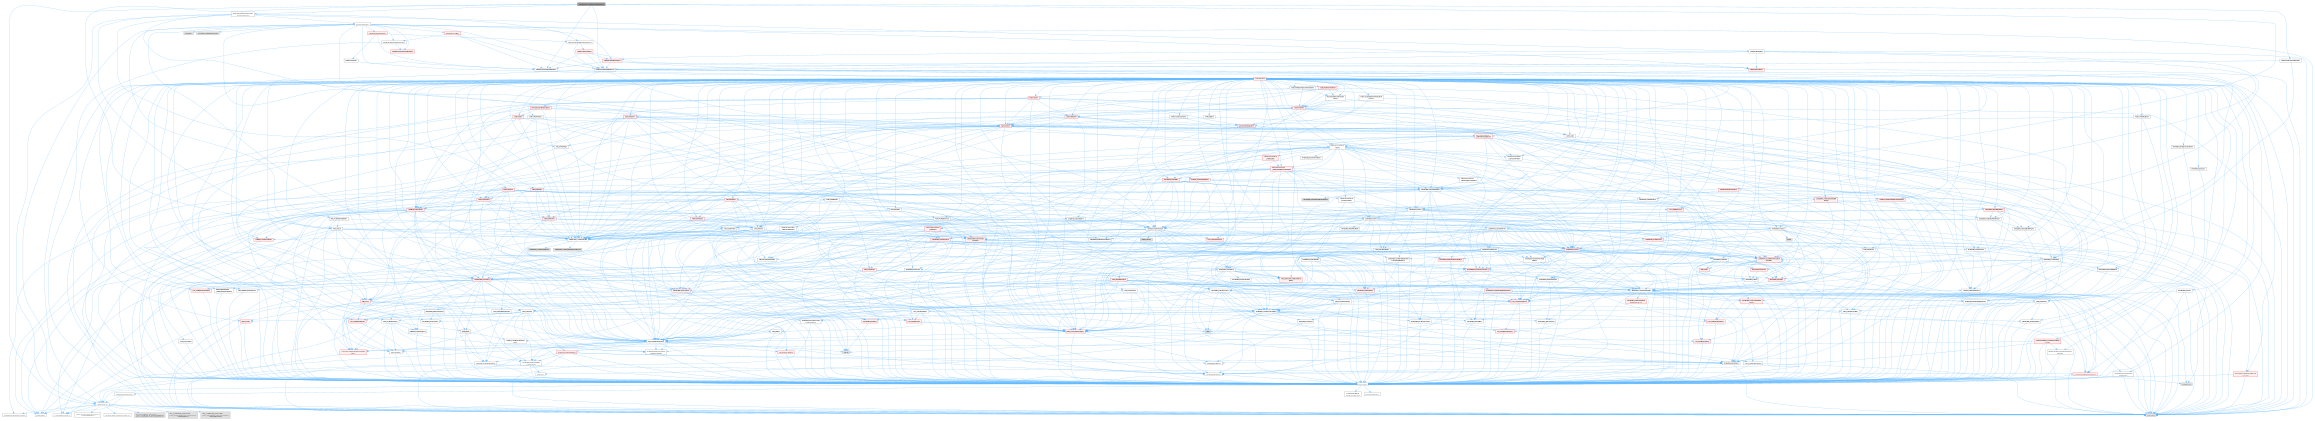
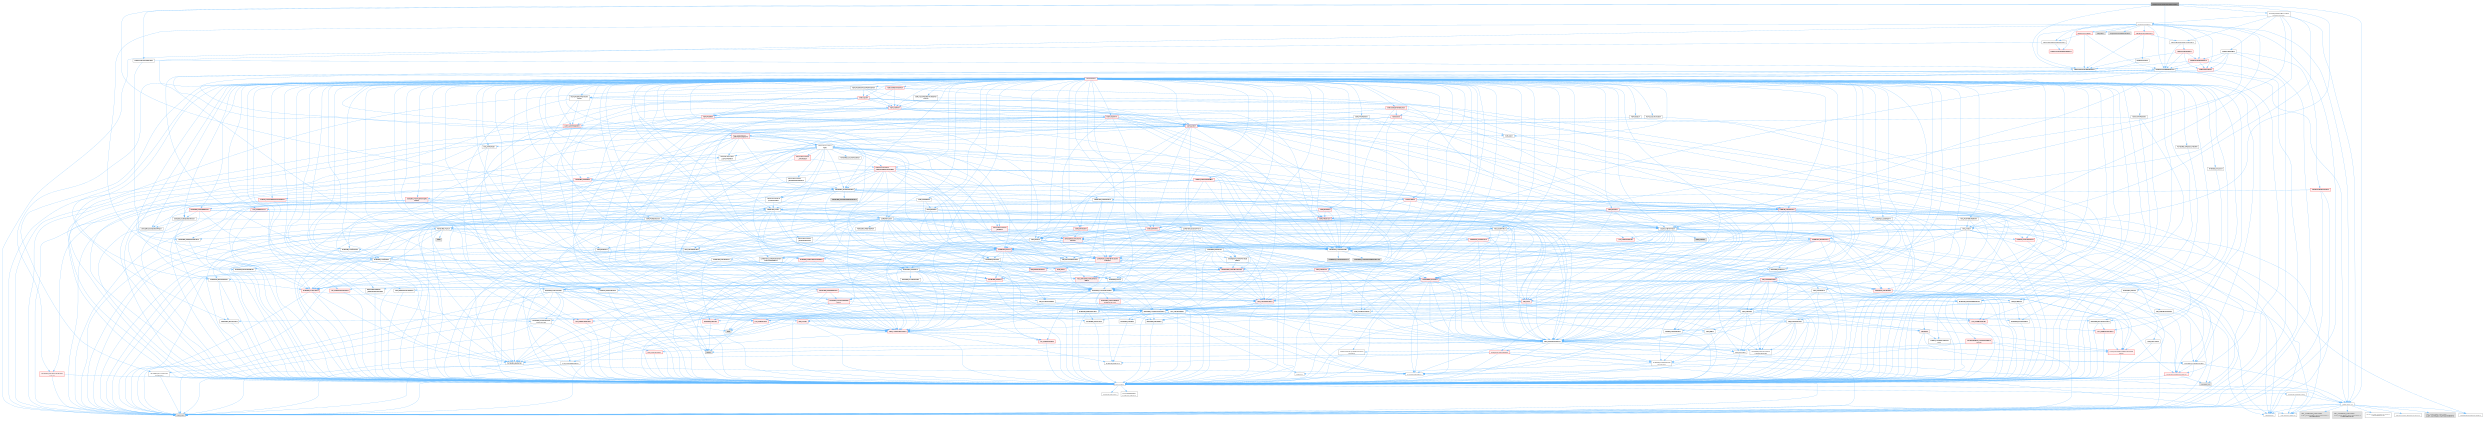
edge "Math/Vector2D.h" -> "Logging/LogMacros.h": reversed
node "Templates/SharedPointerInternals.h": label "Templates/SharedPointerInternals.h" -> "Templates/DelegateBase.h"
